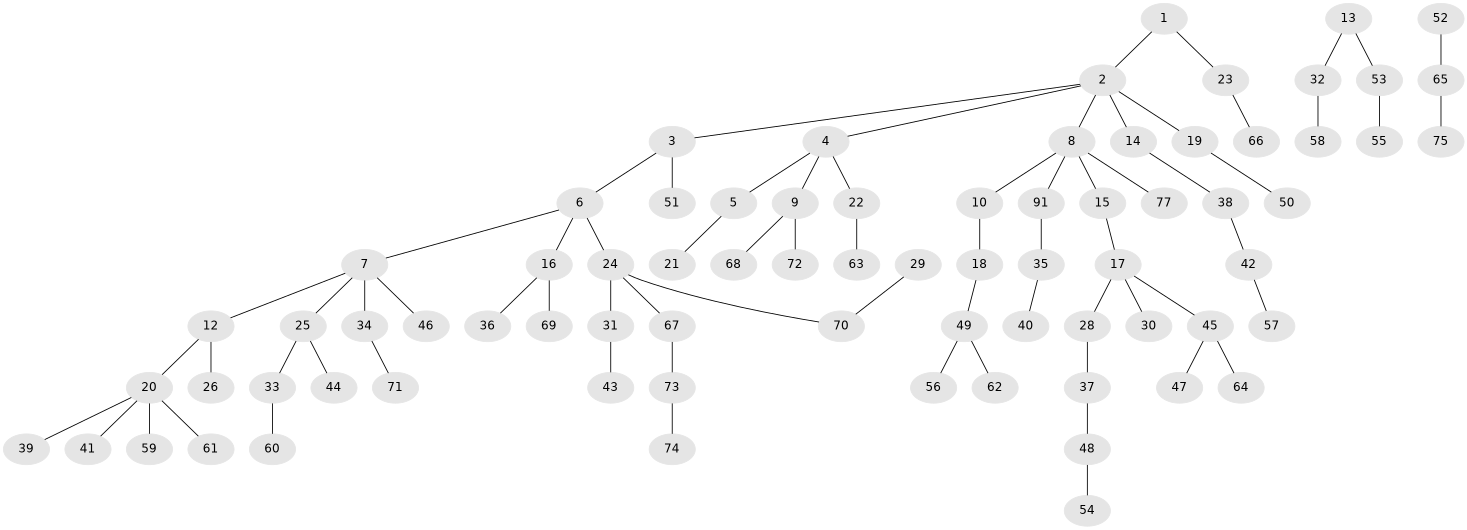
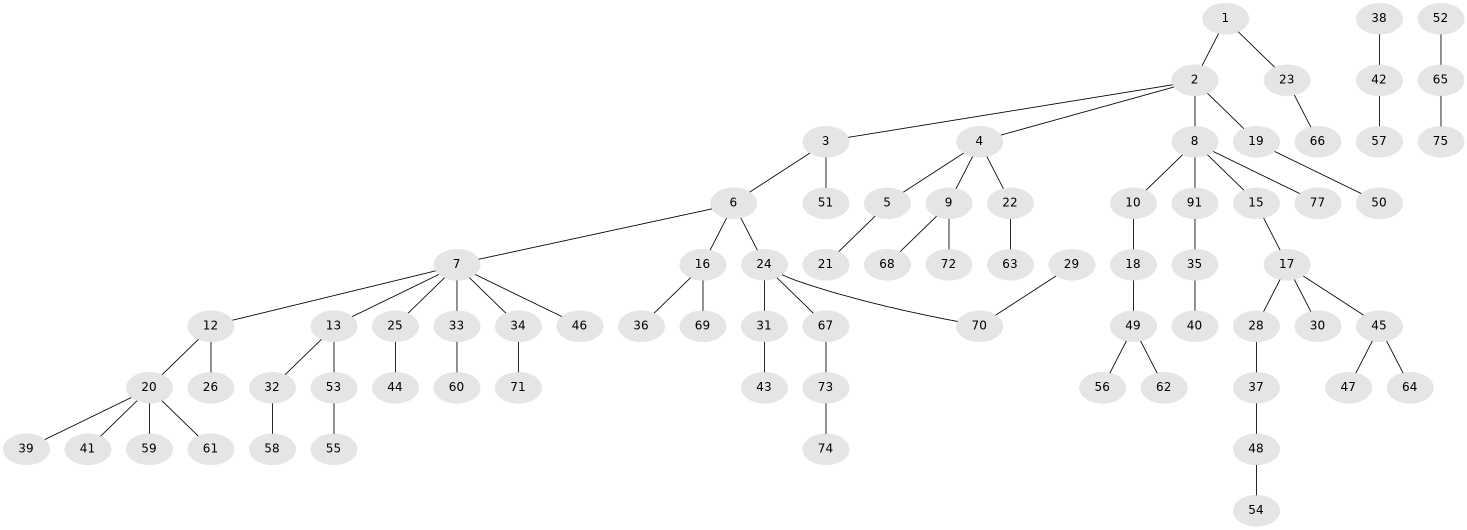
node "14": removed
edge "7" -- "13": added
edge "25" -- "33": now "7" -- "33"
